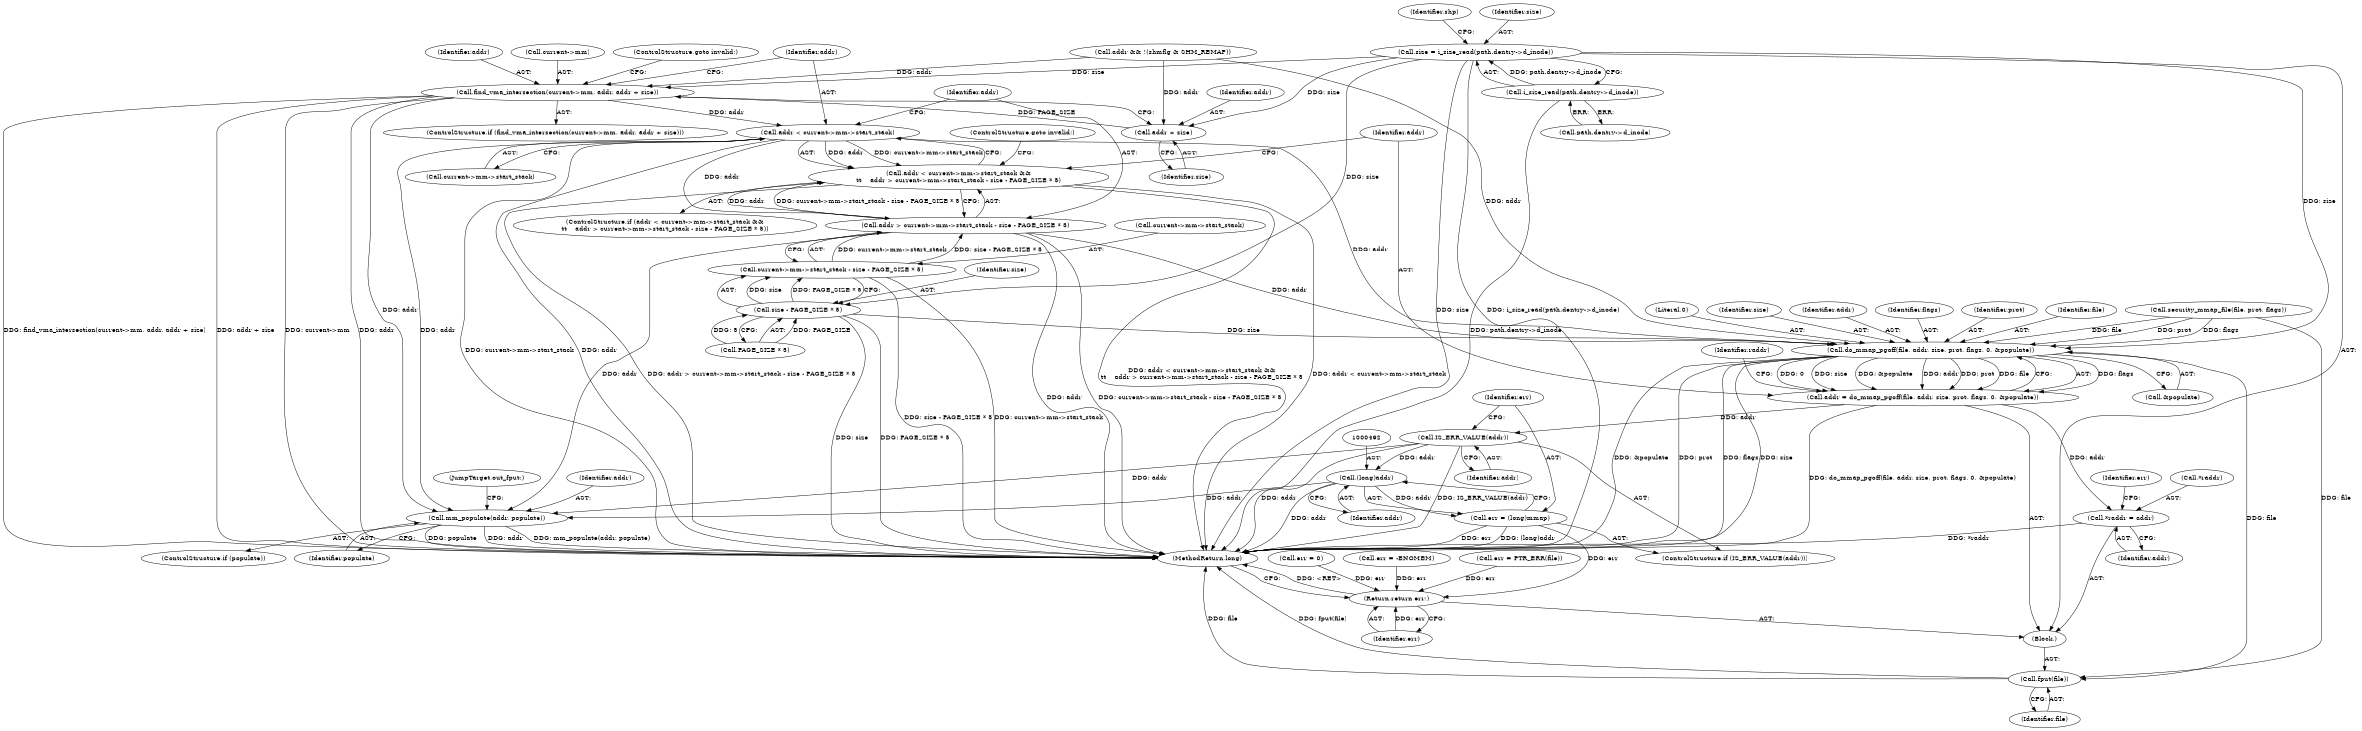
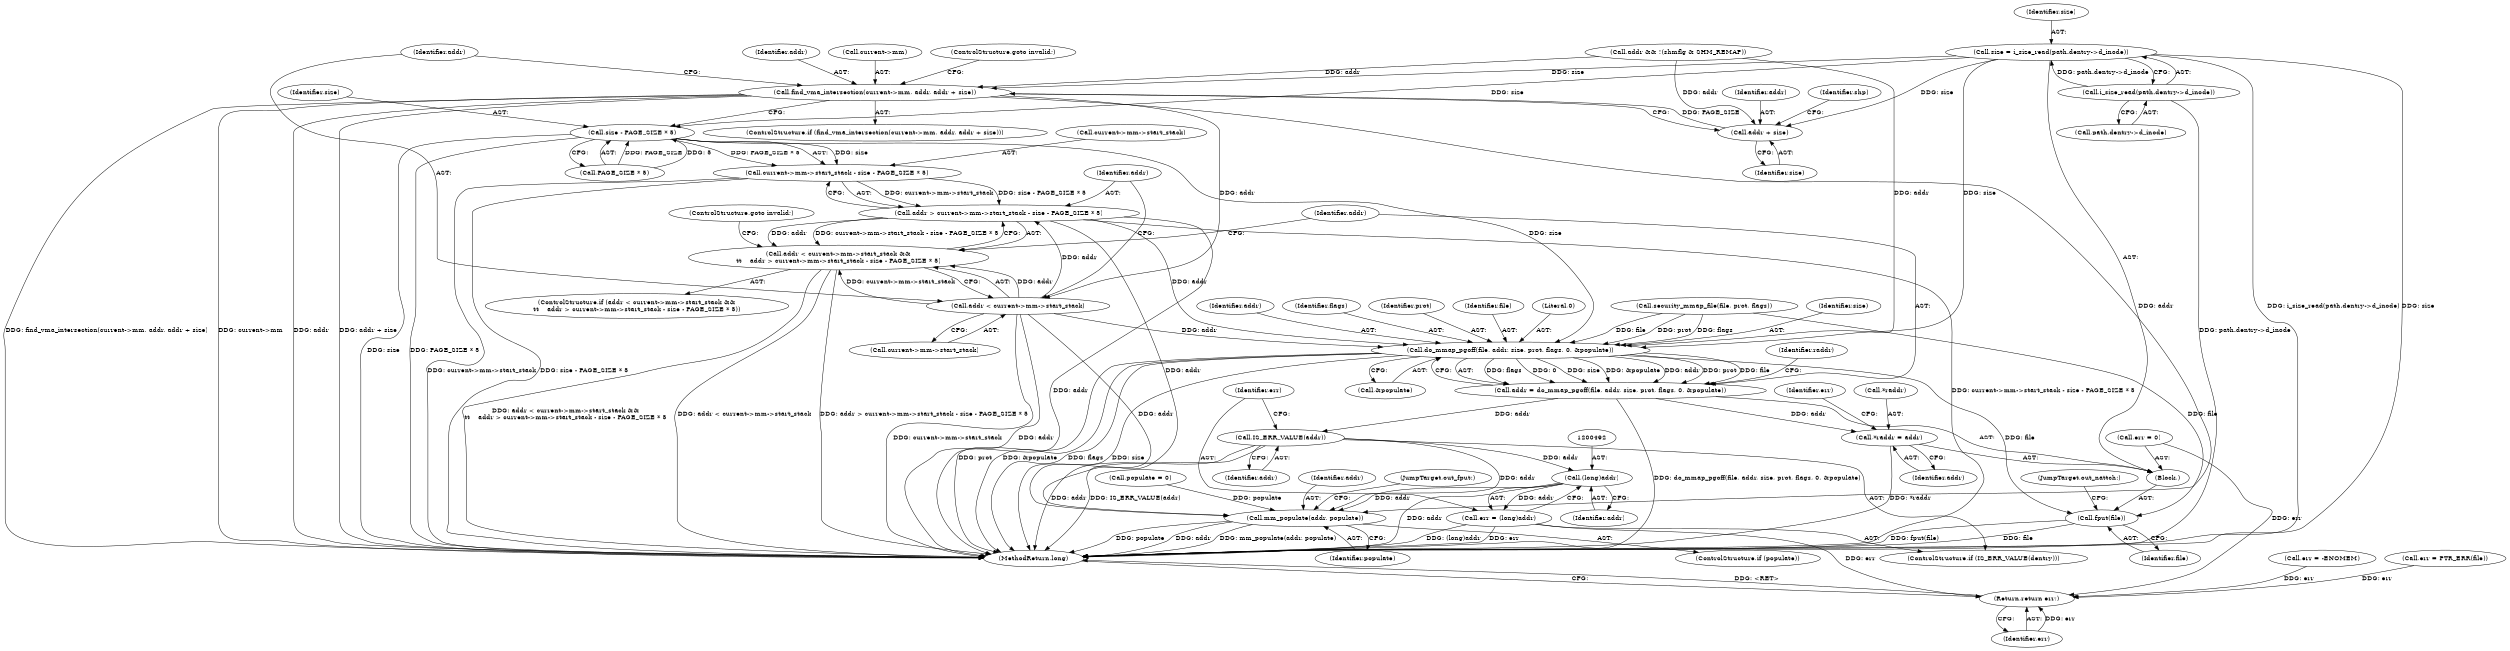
edge "(Identifier,shp)" -> "(Call,size = i_size_read(path.dentry->d_inode))": now "(Identifier,shp)" -> "(Call,addr + size)"
edge "(Call,path.dentry->d_inode)" -> "(Call,i_size_read(path.dentry->d_inode))": label "ERR: " -> "AST: "
edge "(Call,i_size_read(path.dentry->d_inode))" -> "(Call,path.dentry->d_inode)": label "ERR: " -> "CFG: "
edge "(Call,current->mm->start_stack - size - PAGE_SIZE * 5)" -> "(Call,size - PAGE_SIZE * 5)": now "(Call,find_vma_intersection(current->mm, addr, addr + size))" -> "(Call,size - PAGE_SIZE * 5)"
node "1000492": label "1000492" -> "1200492"
node "(Call,populate = 0)": added
node "(JumpTarget,out_nattch:)": added
node "(Call,err = (long)mmap)": label "(Call,err = (long)mmap)" -> "(Call,err = (long)addr)"
node "(ControlStructure,if (IS_ERR_VALUE(addr)))": label "(ControlStructure,if (IS_ERR_VALUE(addr)))" -> "(ControlStructure,if (IS_ERR_VALUE(dentry)))"
edge "(Return,return err;)" -> "(Block,)": now "(Call,err = 0)" -> "(Block,)"
